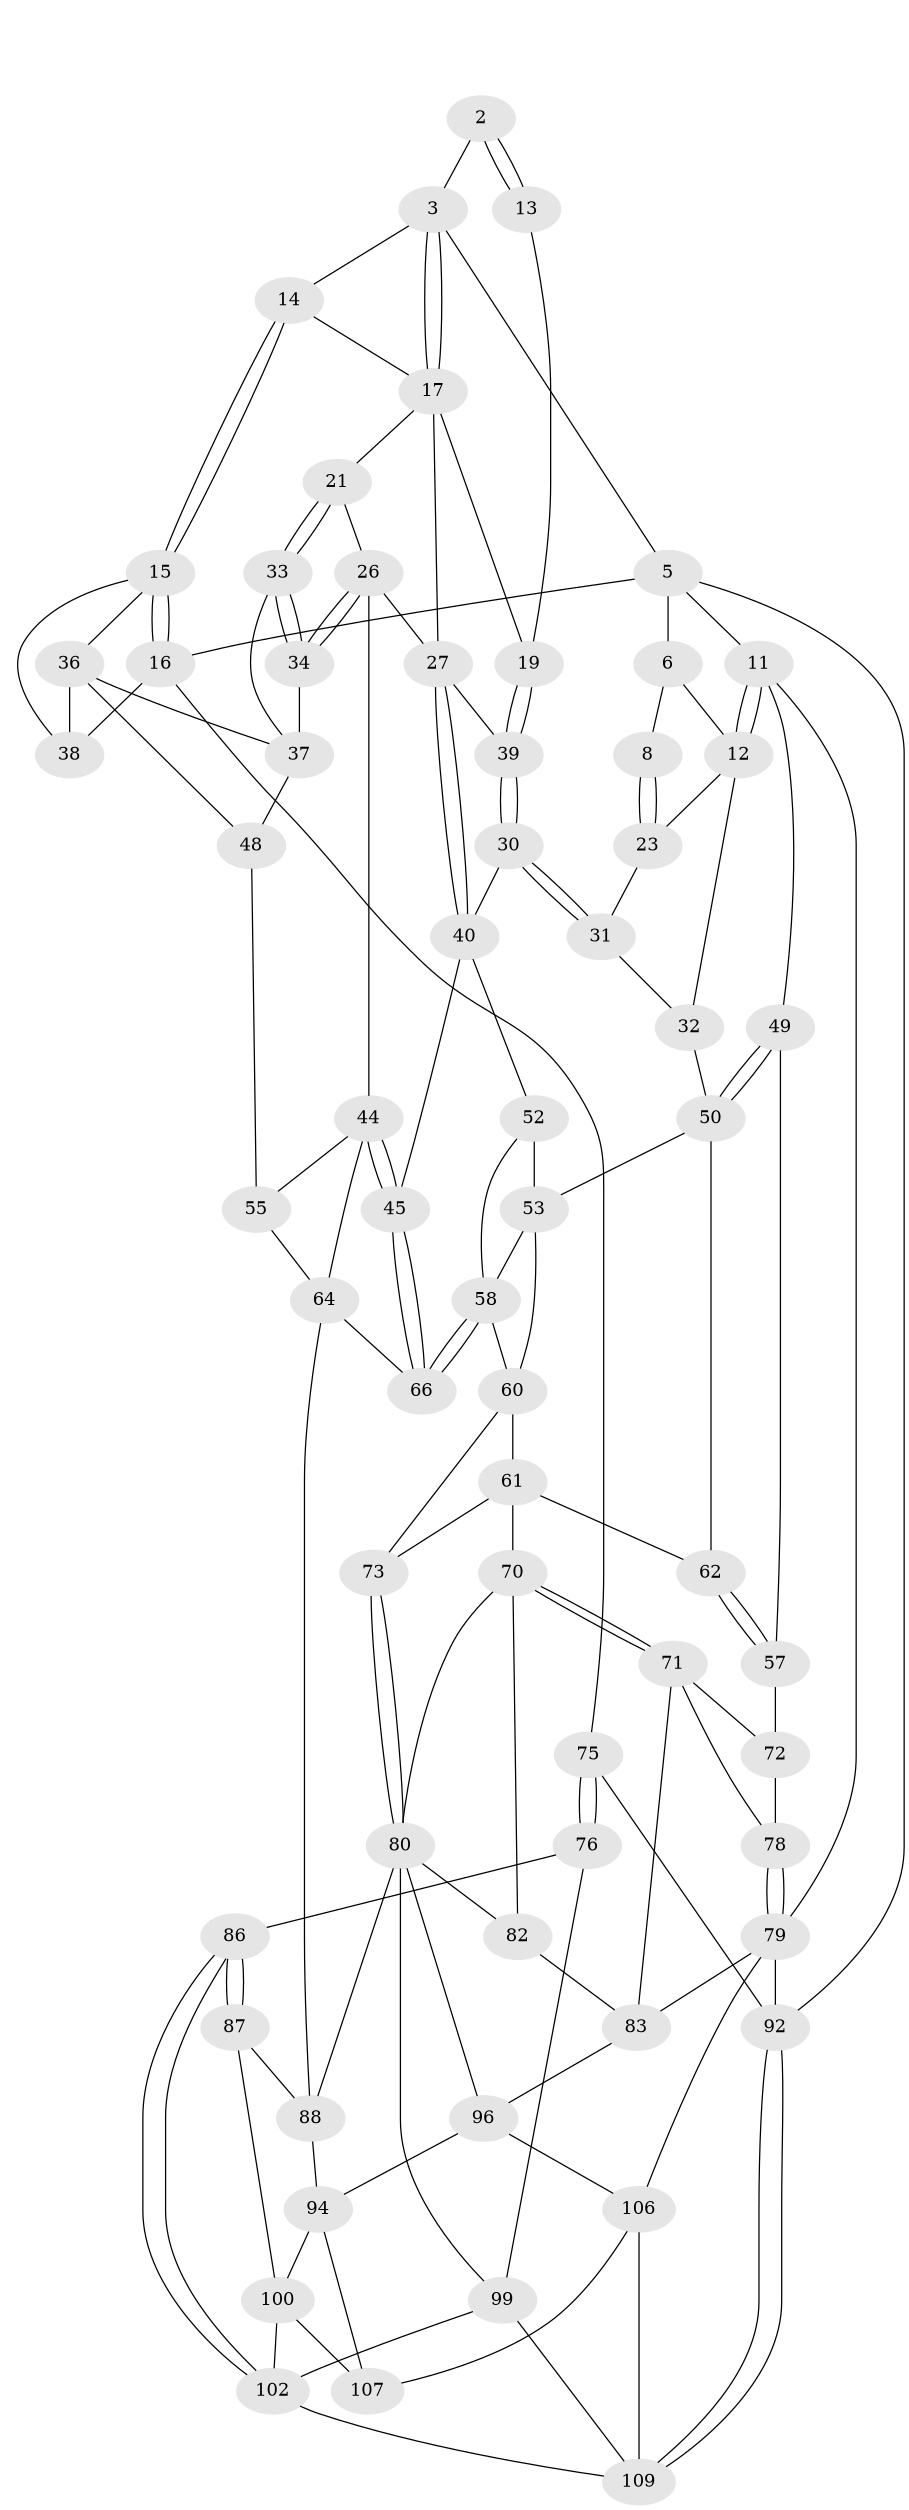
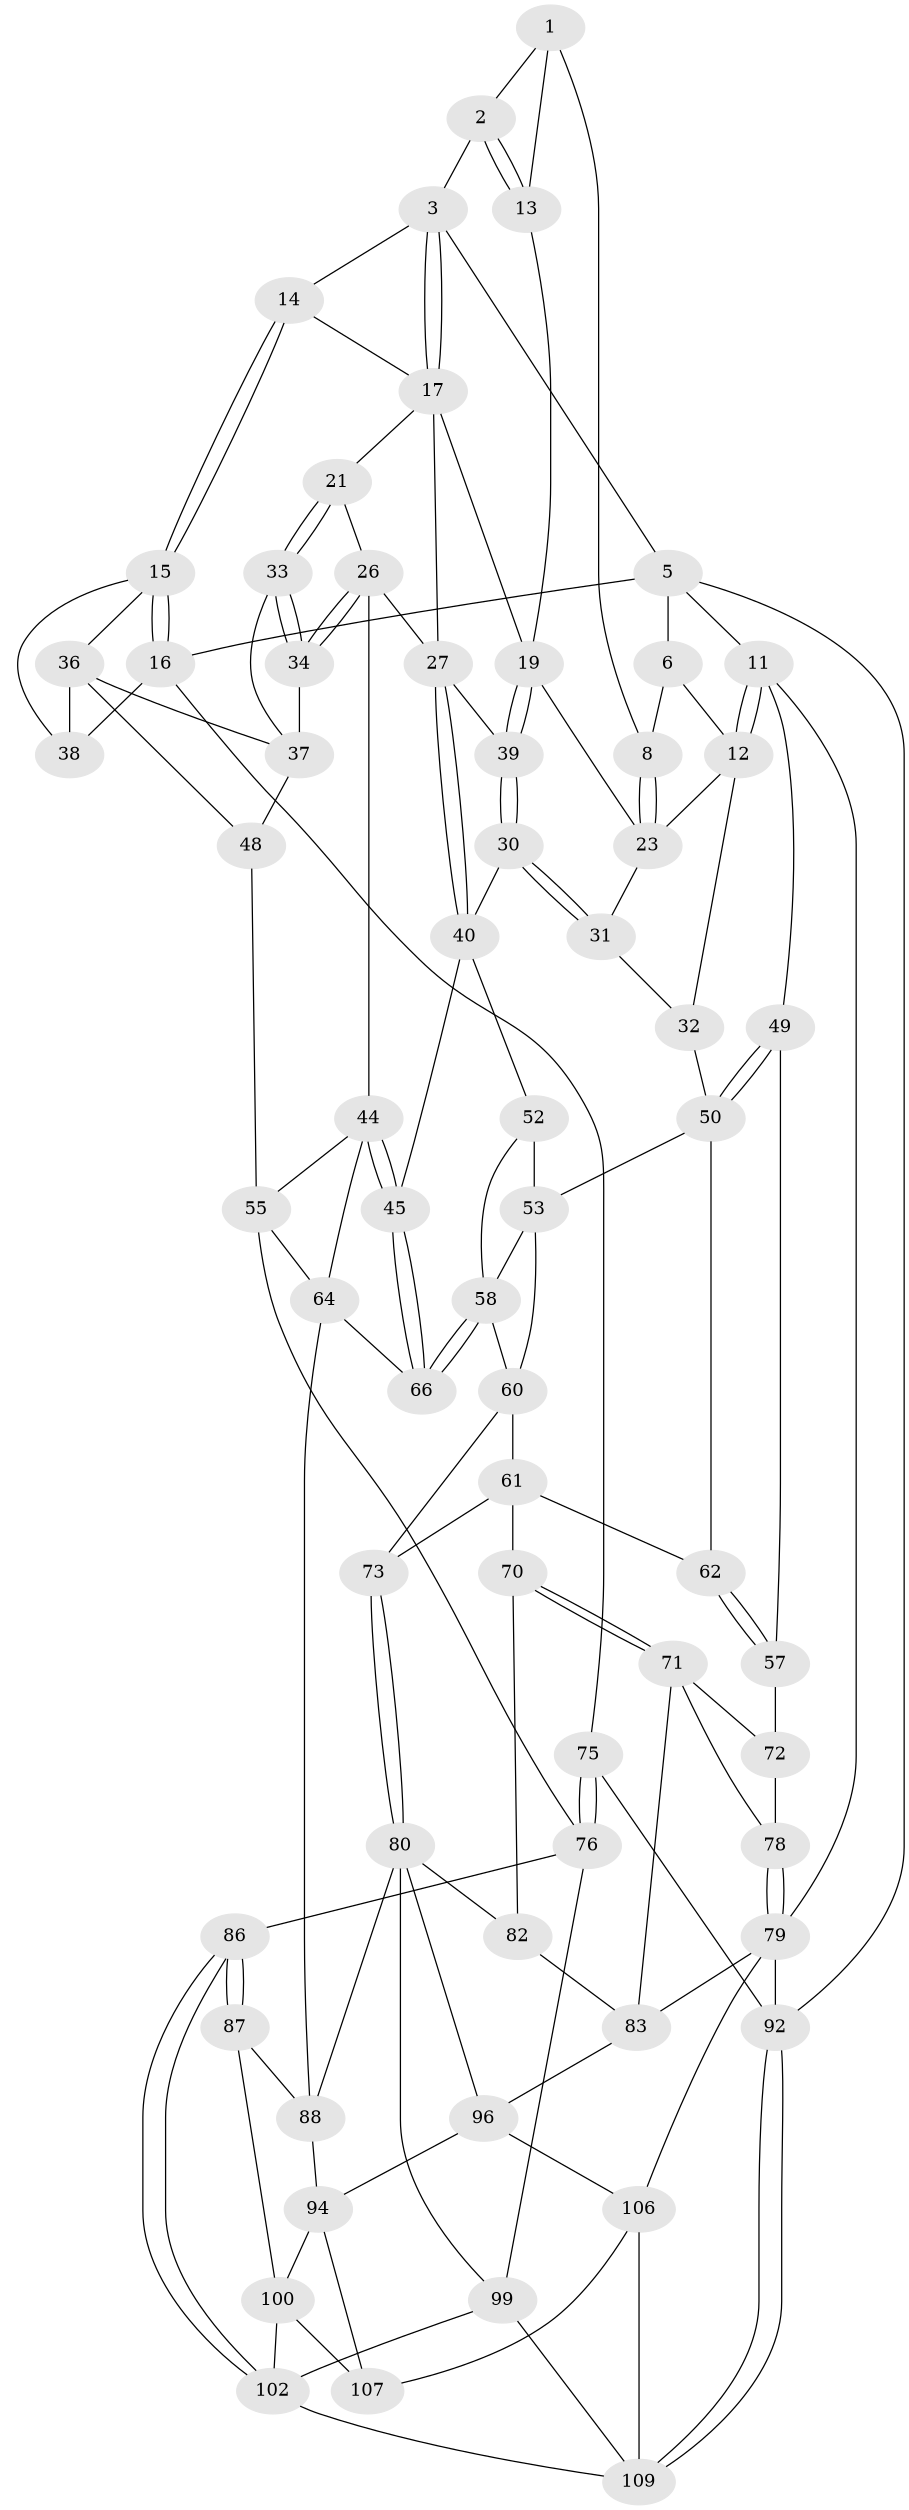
node "1": added
edge "19" -- "23": added
edge "55" -- "76": added
edge "70" -- "80": removed
